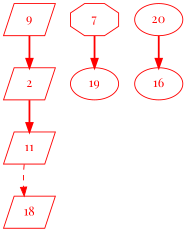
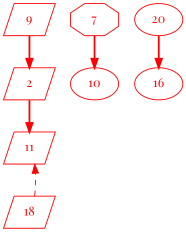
node "19": label "19" -> "10"
edge "11" -> "18": reversed
